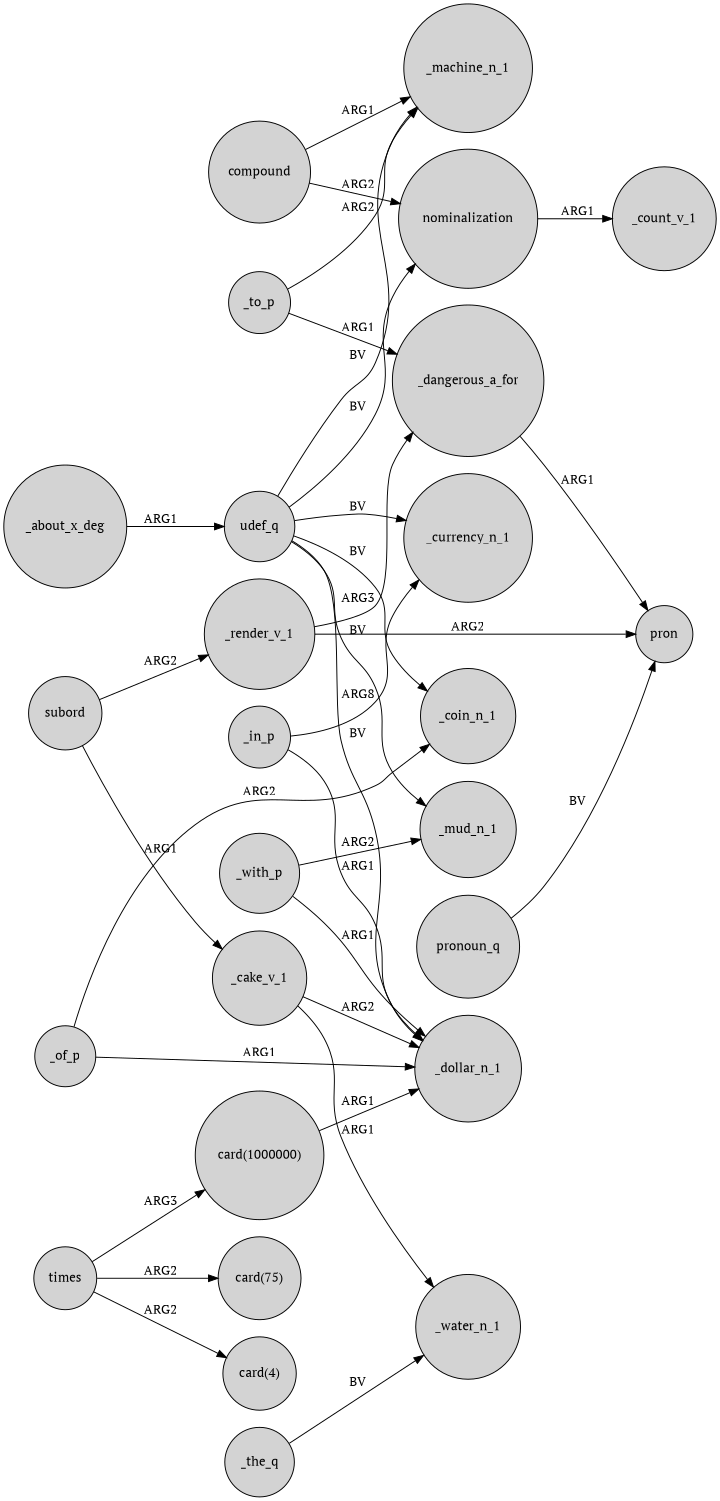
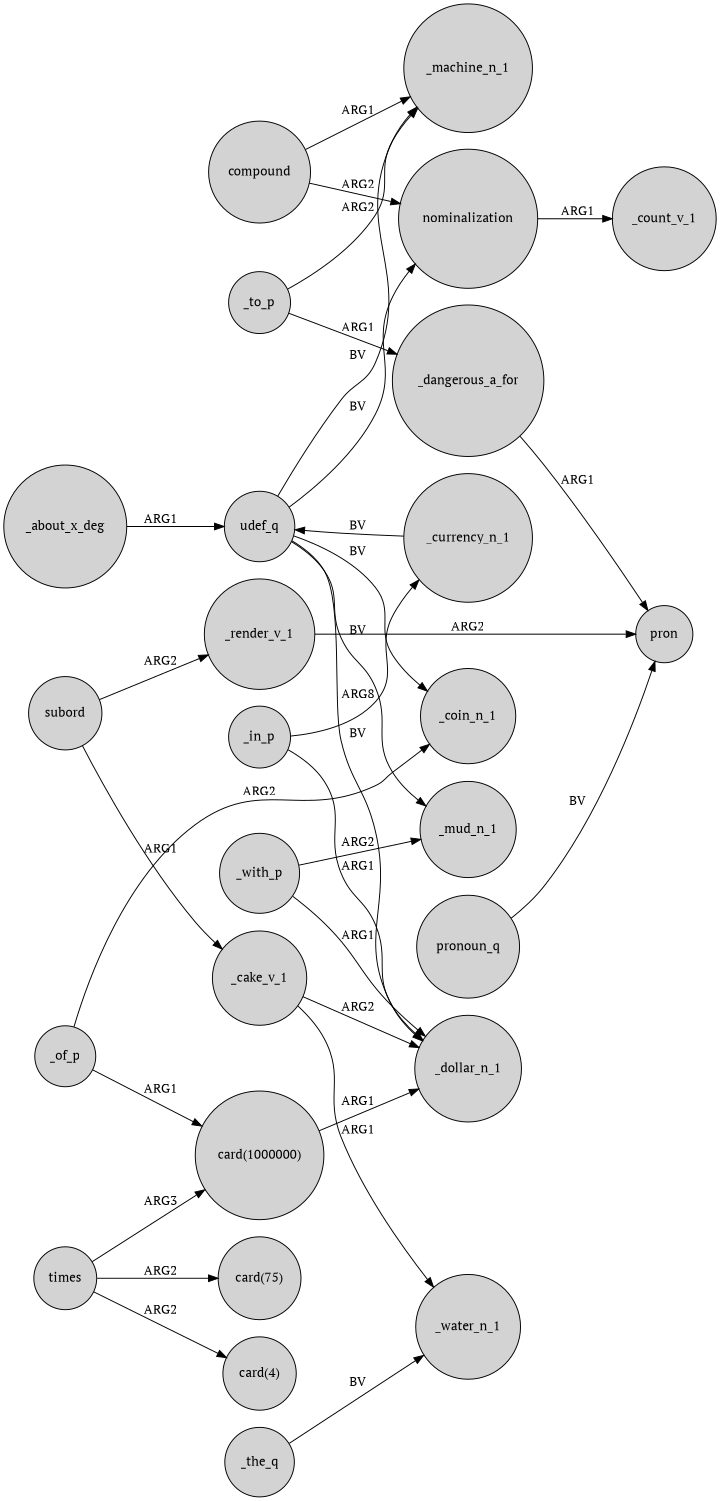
edge "udef_q" -> "_currency_n_1": reversed
edge "_render_v_1" -> "_dangerous_a_for": removed, label "ARG3"
edge "_of_p" -> "_dollar_n_1": now "_of_p" -> "card(1000000)"
